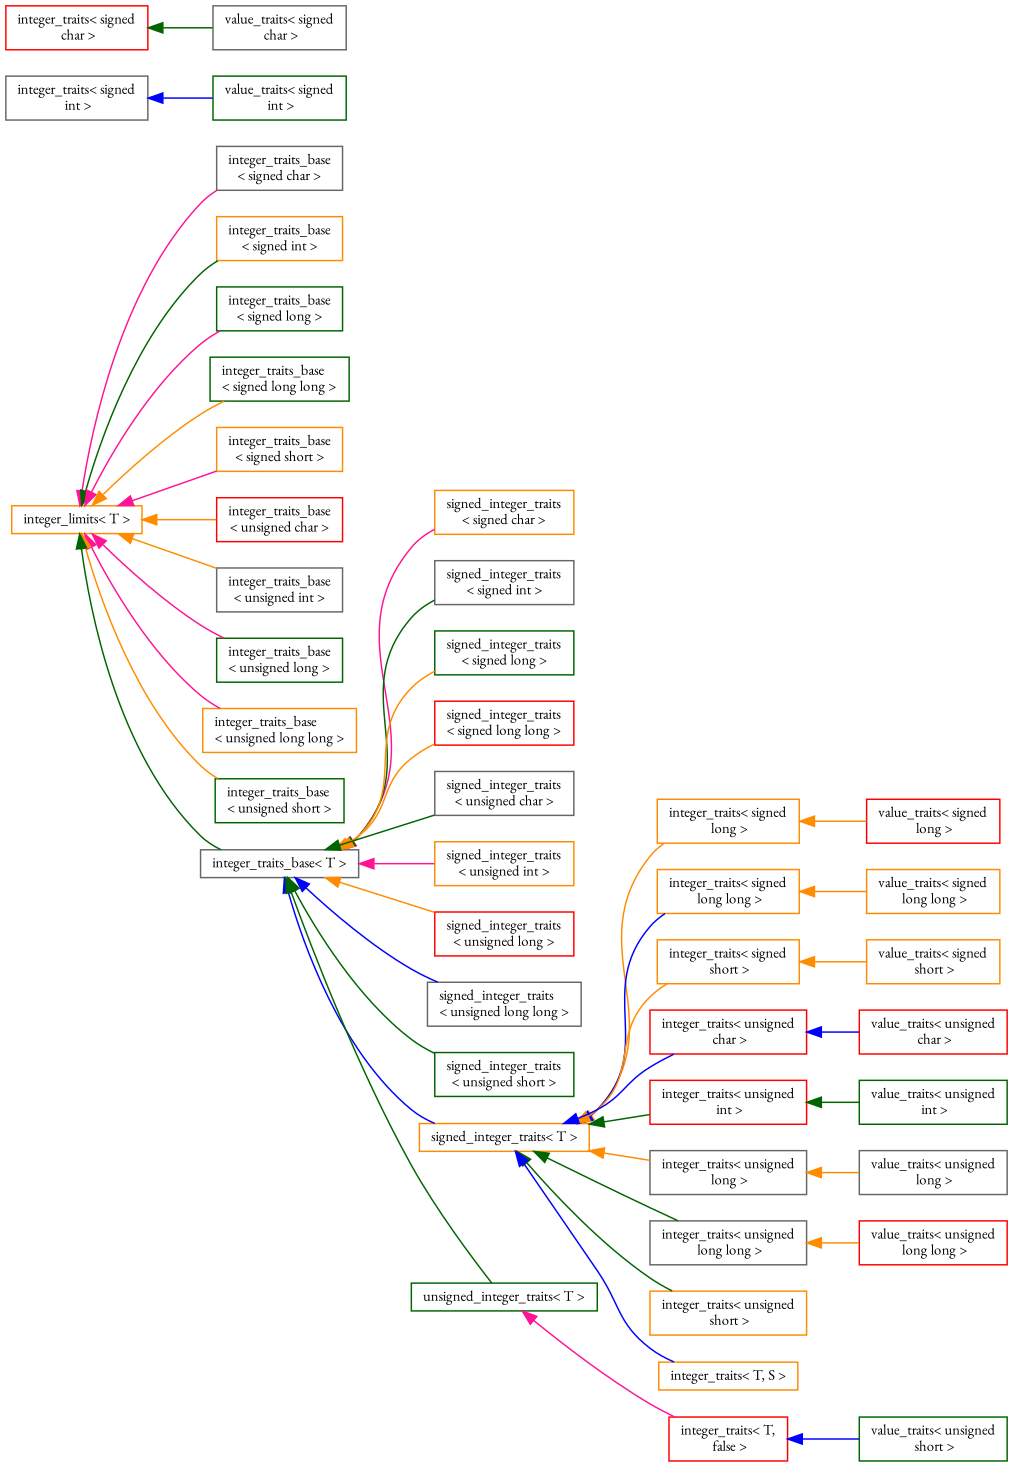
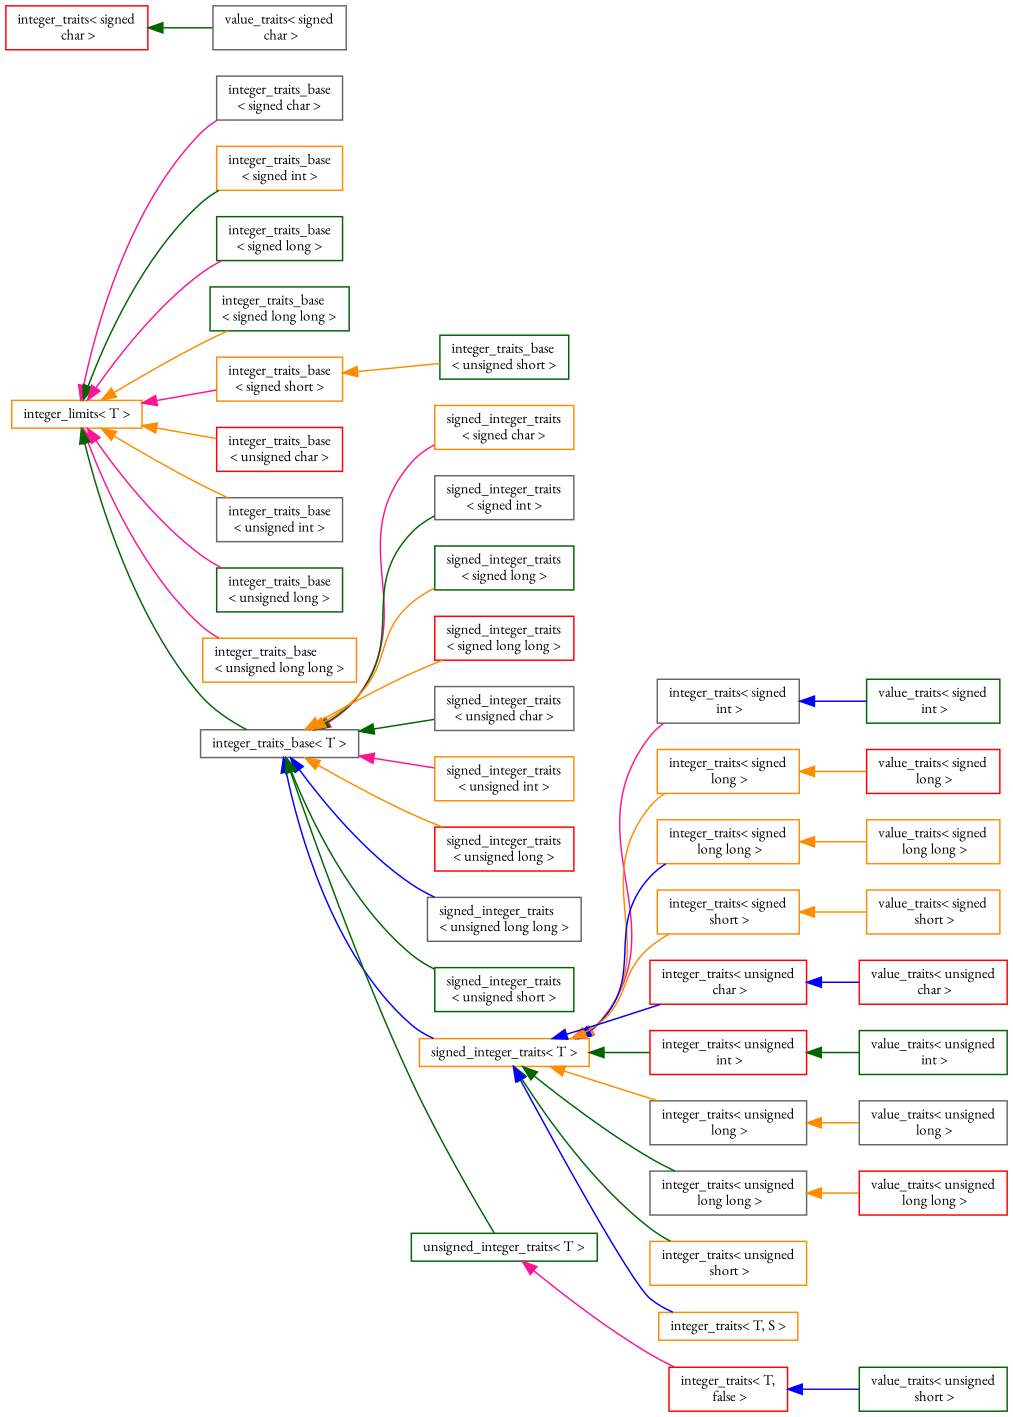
edge "integer_traits_base < unsigned short >" -> "integer_limits< T >": now "integer_traits_base < unsigned short >" -> "integer_traits_base < signed short >"
edge "integer_traits< signed int >" -> "signed_integer_traits< T >": added
